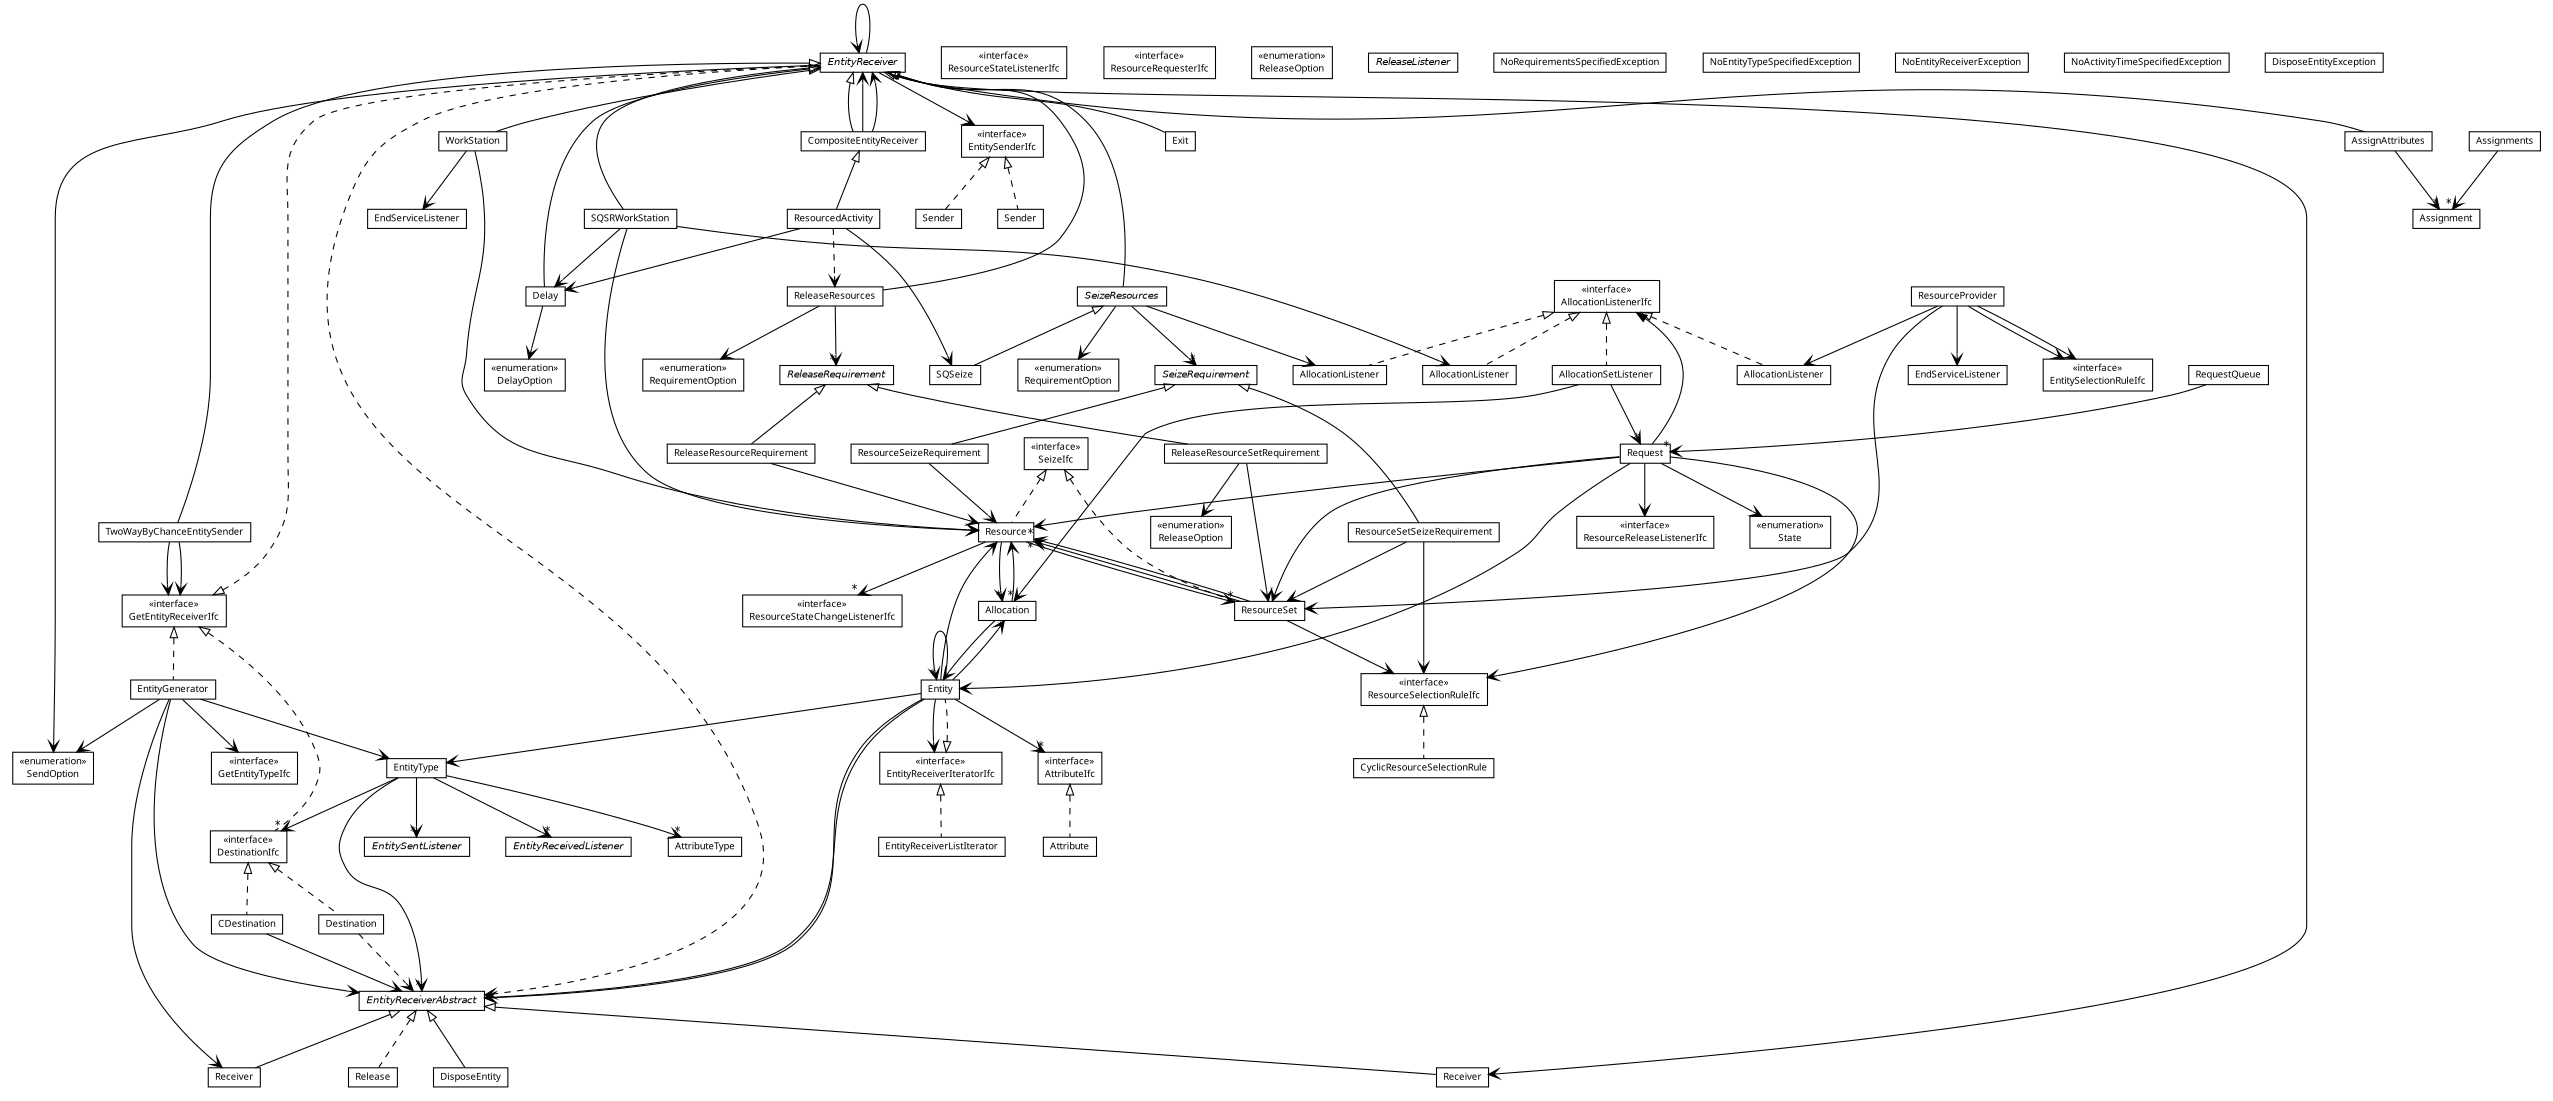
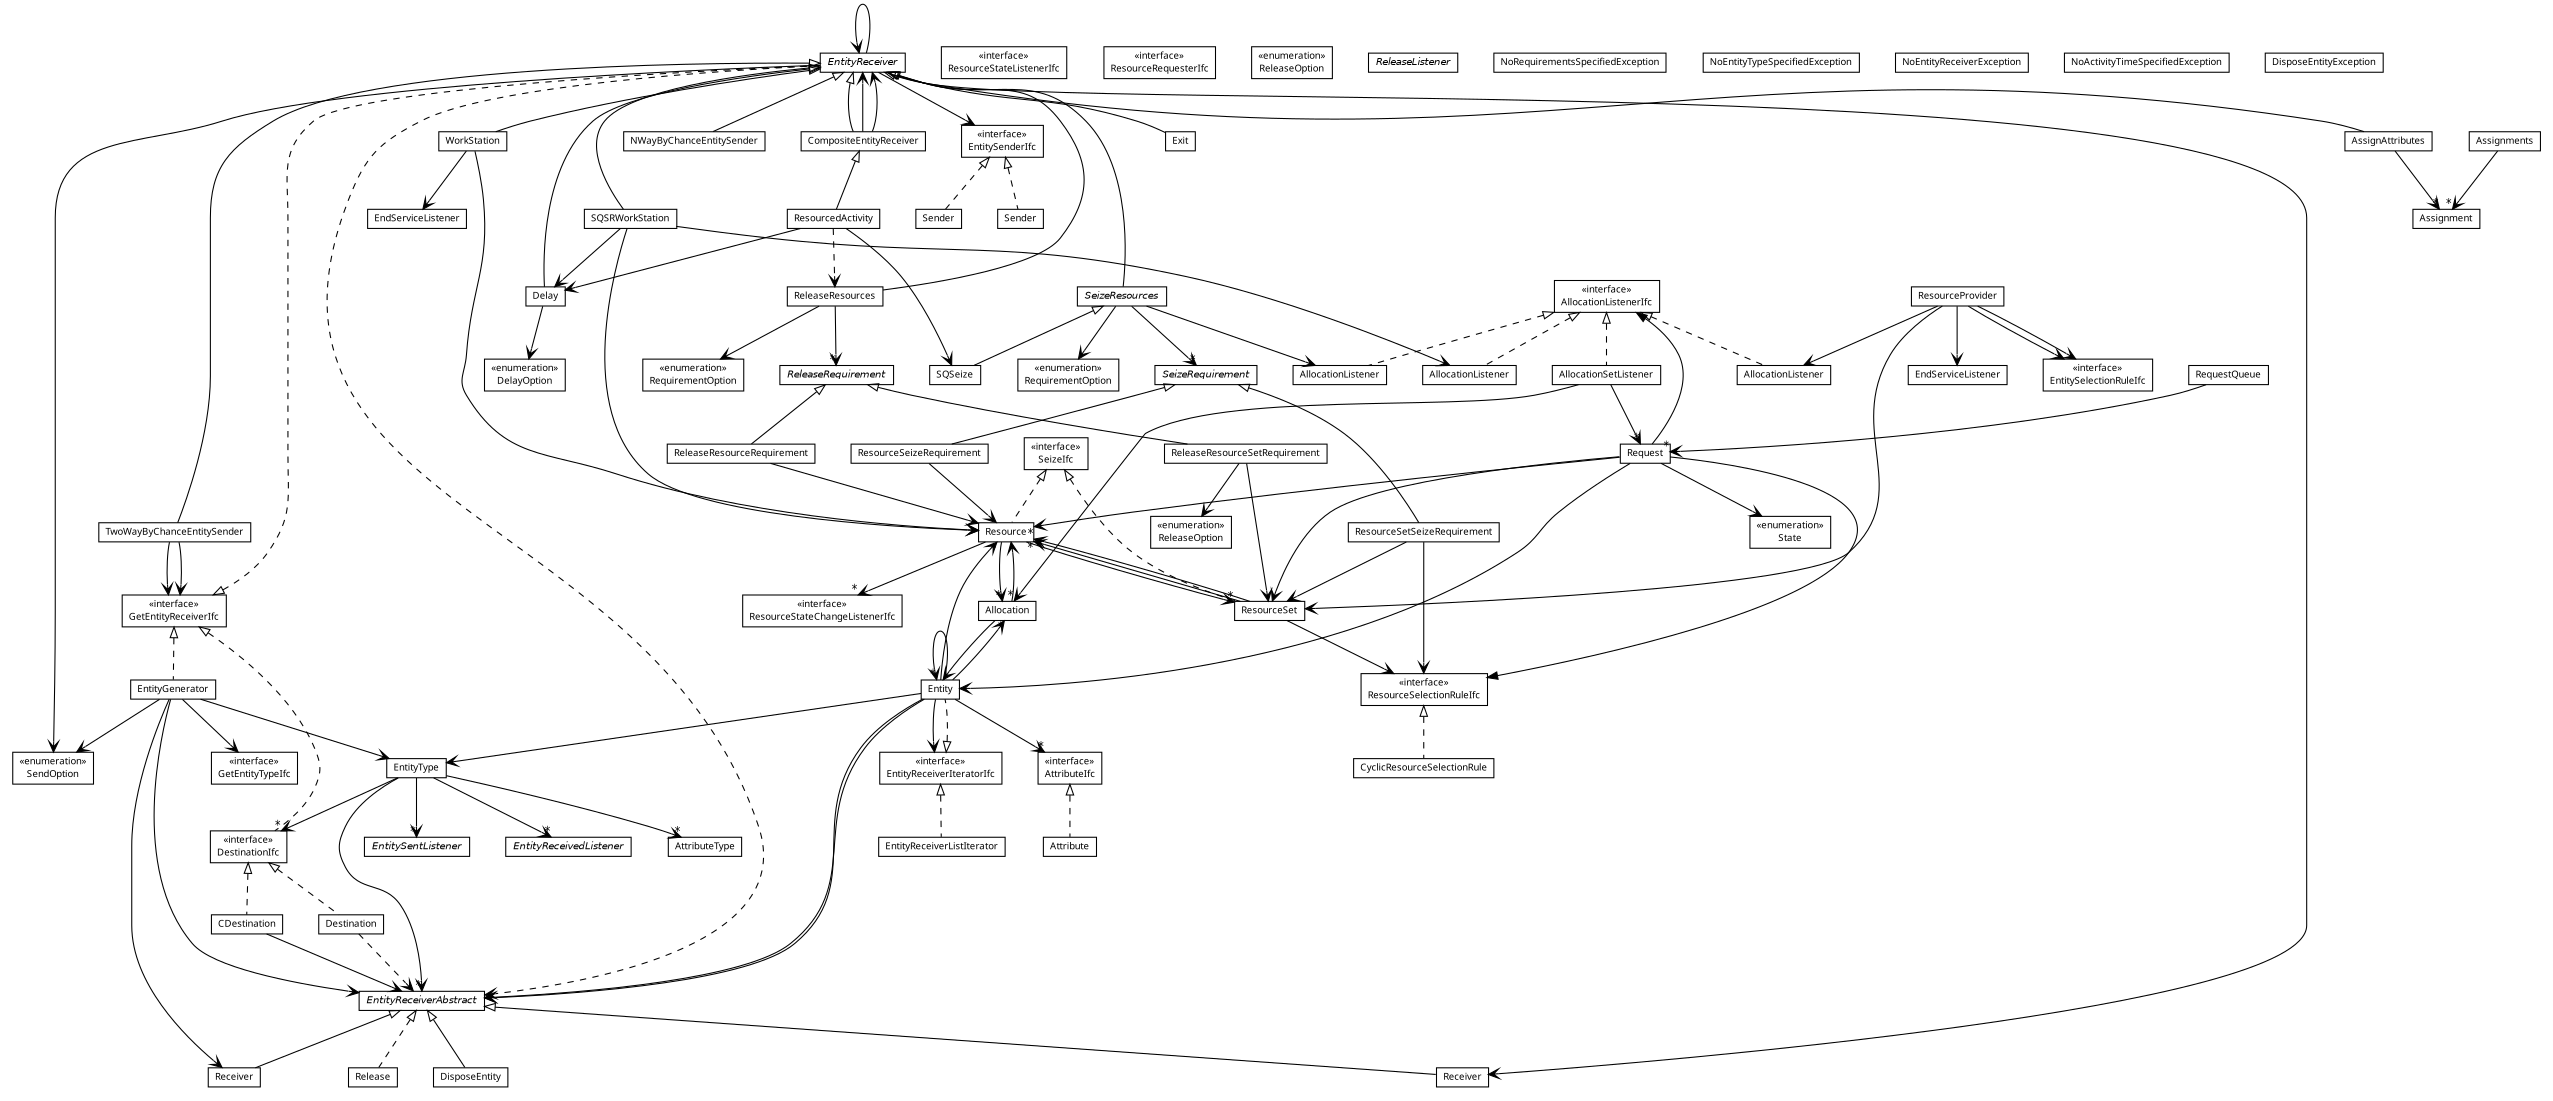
node "NWayByChanceEntitySender": added
node "ResourceReleaseListenerIfc": removed
edge "Request" -> "ResourceSelectionRuleIfc": arrowhead open -> normal
